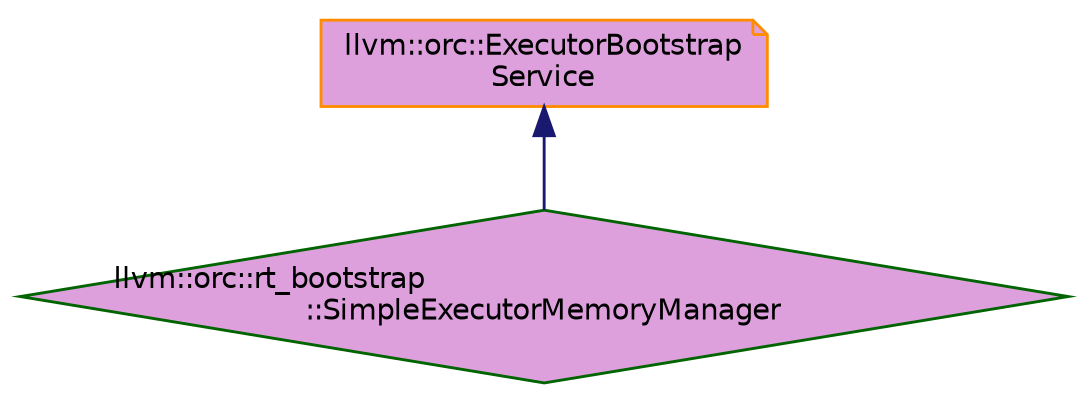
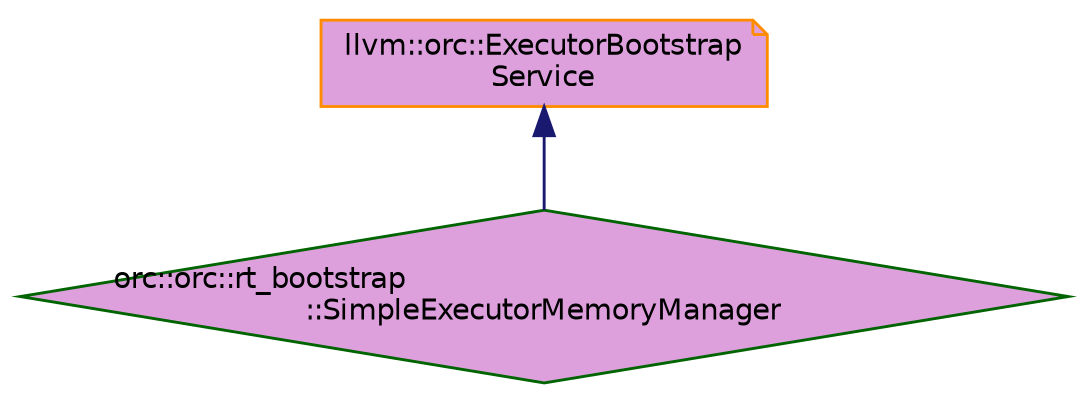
node "llvm::orc::rt_bootstrap ::SimpleExecutorMemoryManager": label "llvm::orc::rt_bootstrap ::SimpleExecutorMemoryManager" -> "orc::orc::rt_bootstrap ::SimpleExecutorMemoryManager"
